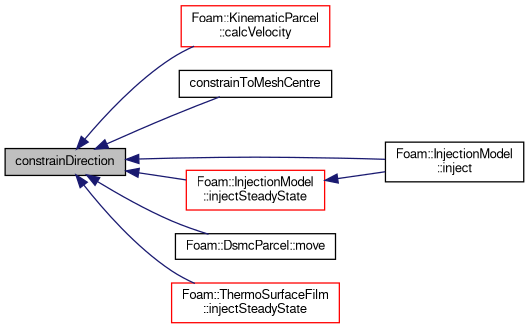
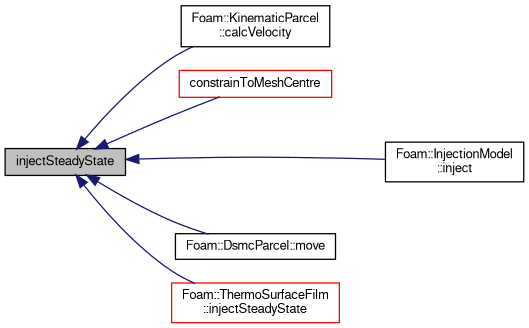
node "Foam::KinematicParcel ::calcVelocity": color red -> black
node "constrainToMeshCentre": color black -> red
node "constrainDirection": label "constrainDirection" -> "injectSteadyState"
node "Foam::InjectionModel ::injectSteadyState": removed
